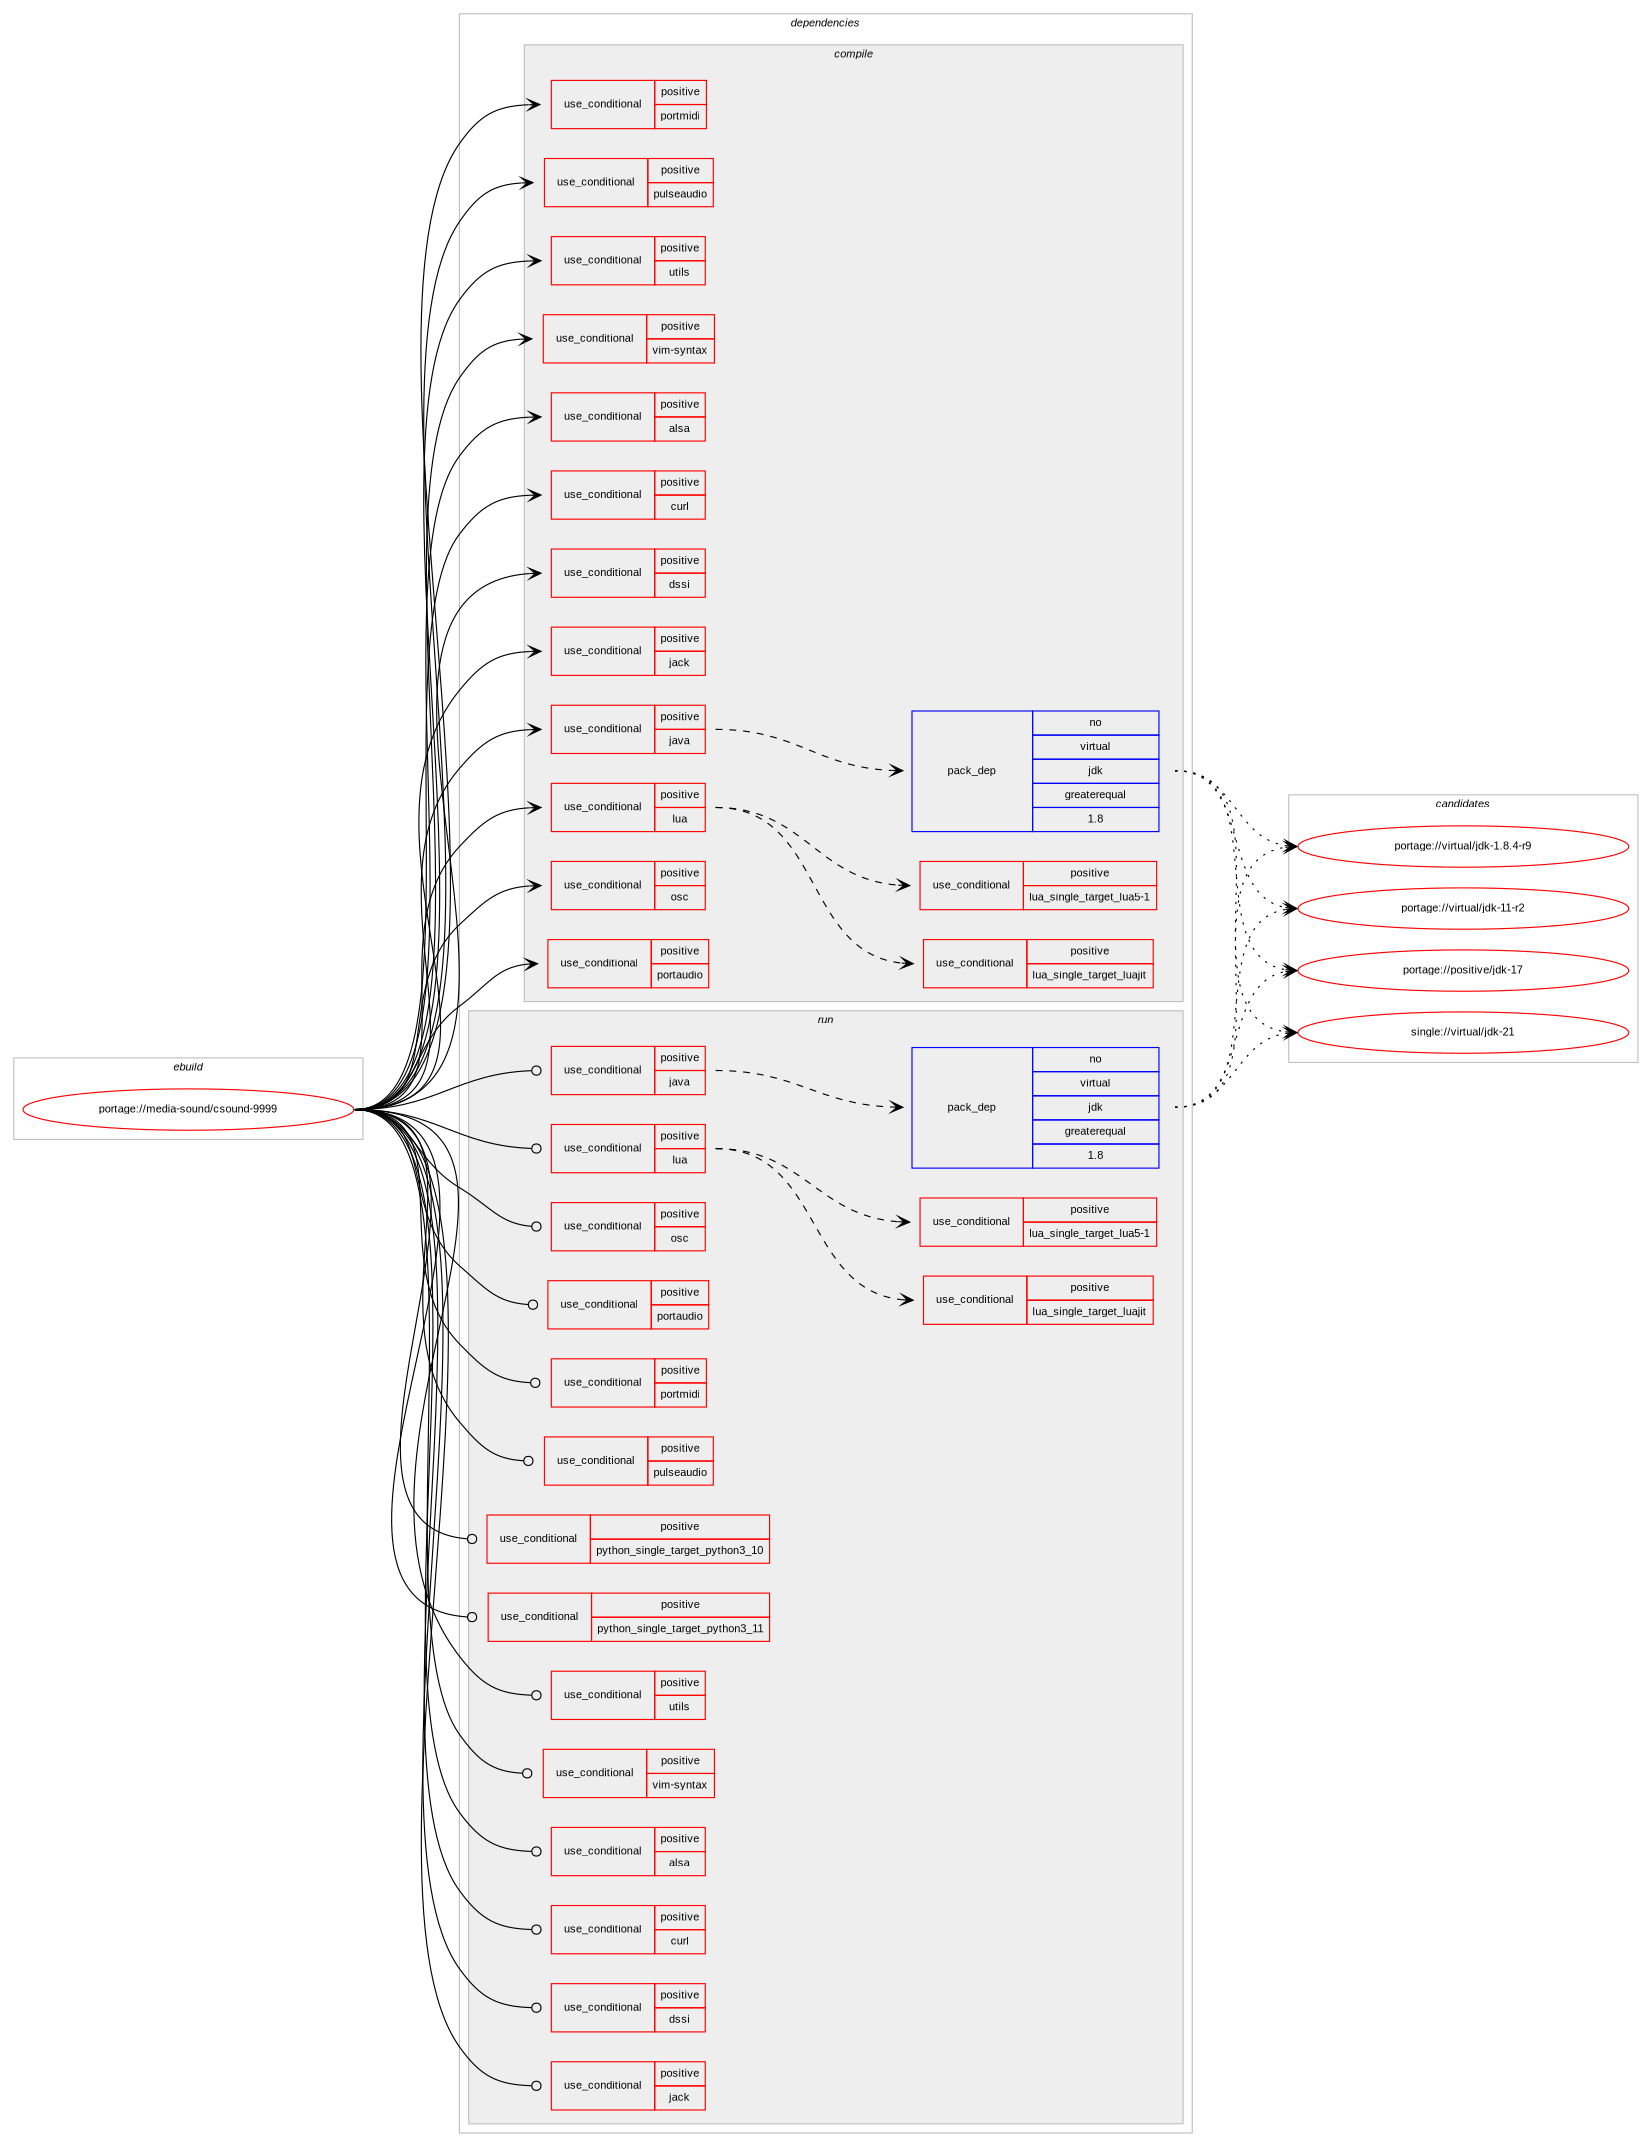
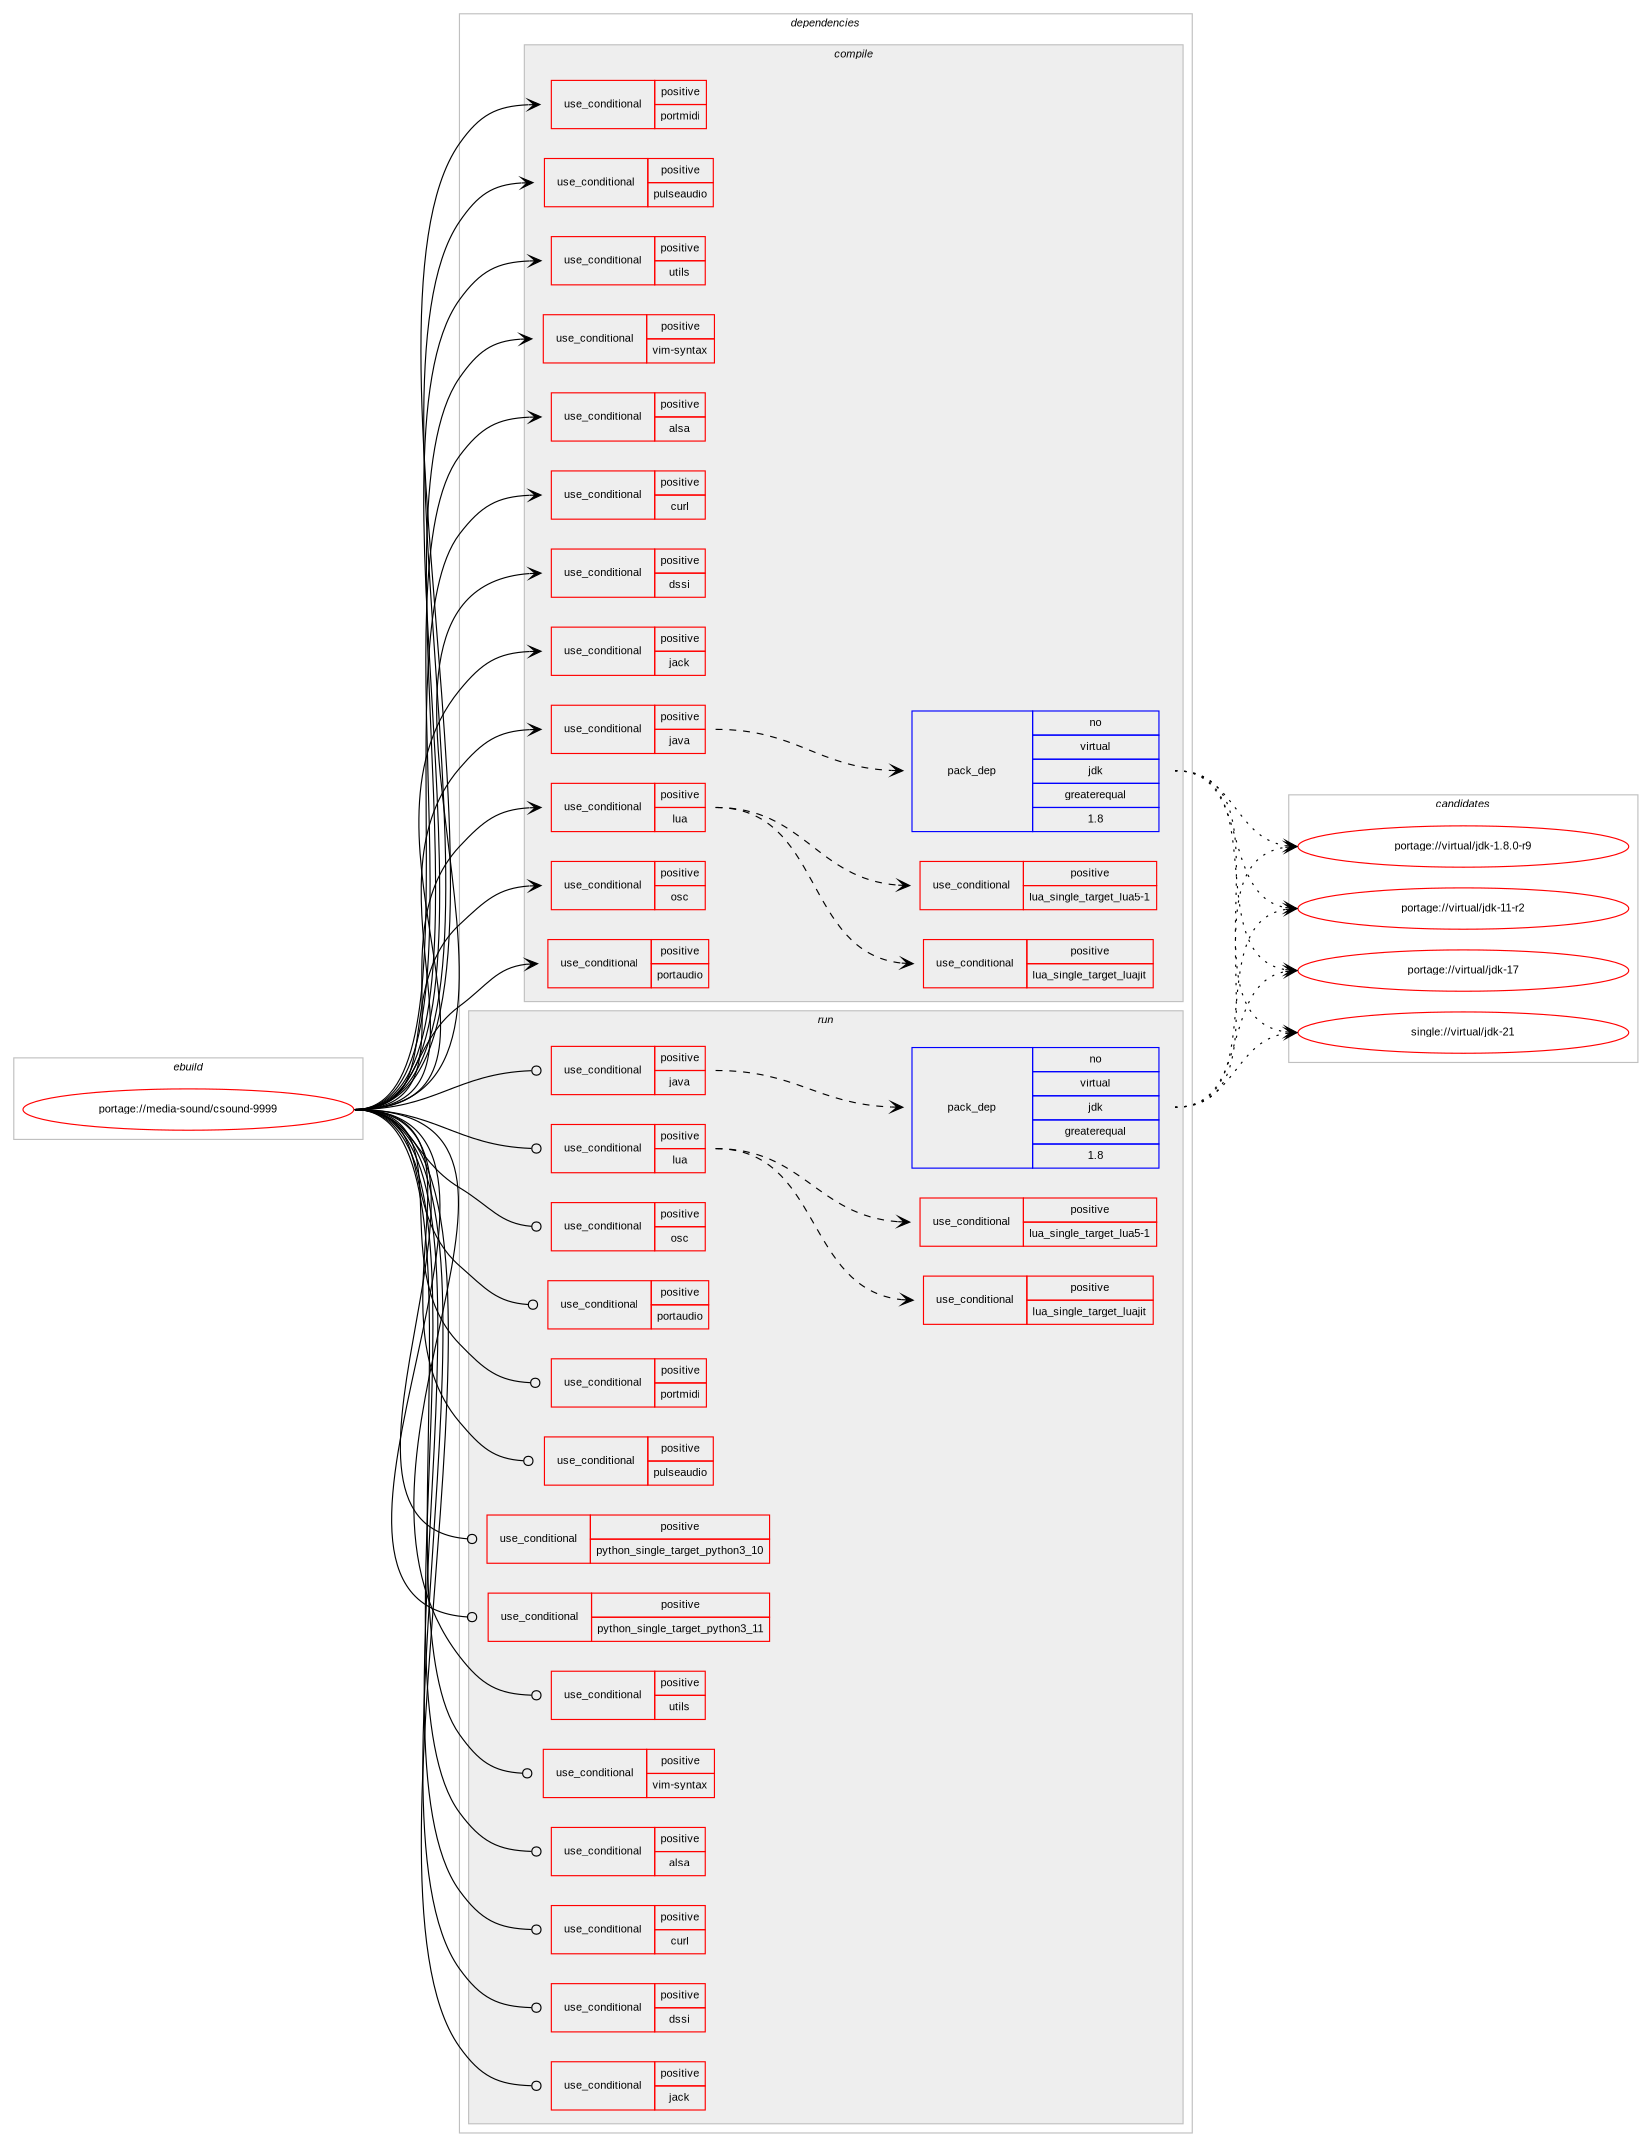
node "portage://virtual/jdk-1.8.4-r9": label "portage://virtual/jdk-1.8.4-r9" -> "portage://virtual/jdk-1.8.0-r9"
node "portage://positive/jdk-17": label "portage://positive/jdk-17" -> "portage://virtual/jdk-17"
